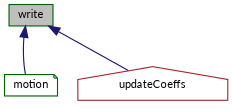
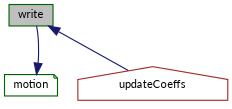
edge "motion" -> "write": reversed
